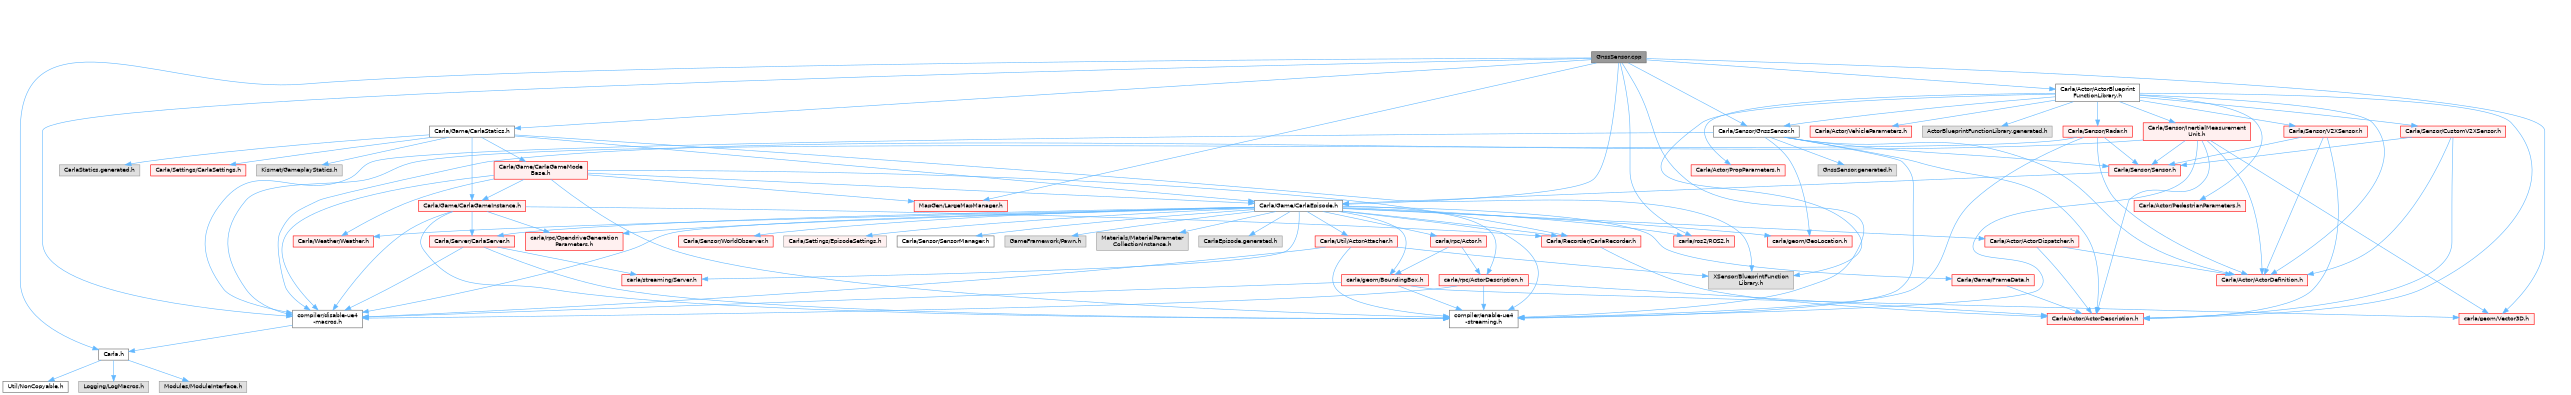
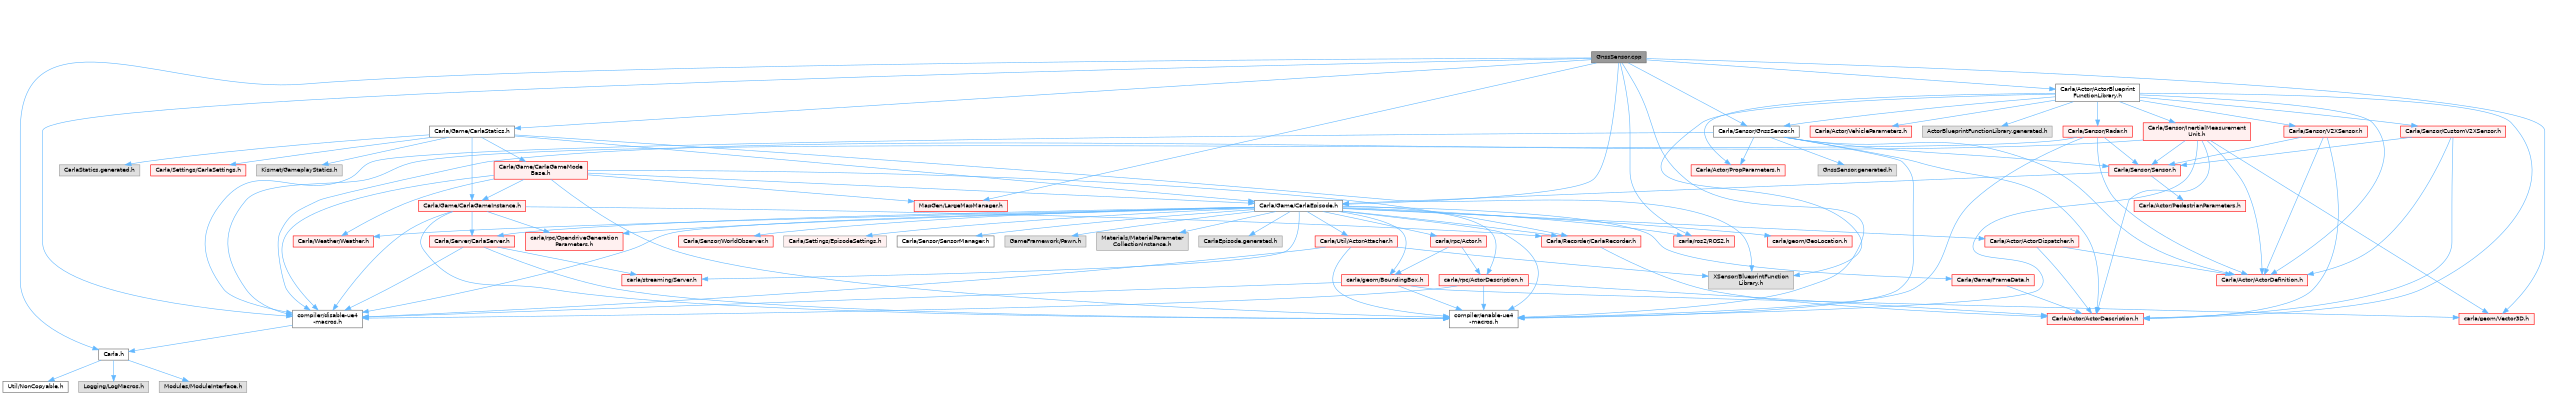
edge "Carla/Actor/ActorBlueprint FunctionLibrary.h" -> "Carla/Actor/PedestrianParameters.h": now "Carla/Sensor/Sensor.h" -> "Carla/Actor/PedestrianParameters.h"
edge "Carla/Sensor/GnssSensor.h" -> "carla/geom/GeoLocation.h": now "Carla/Sensor/GnssSensor.h" -> "Carla/Actor/PropParameters.h"
node "compiler/enable-ue4 -streaming.h": label "compiler/enable-ue4 -streaming.h" -> "compiler/enable-ue4 -macros.h"
